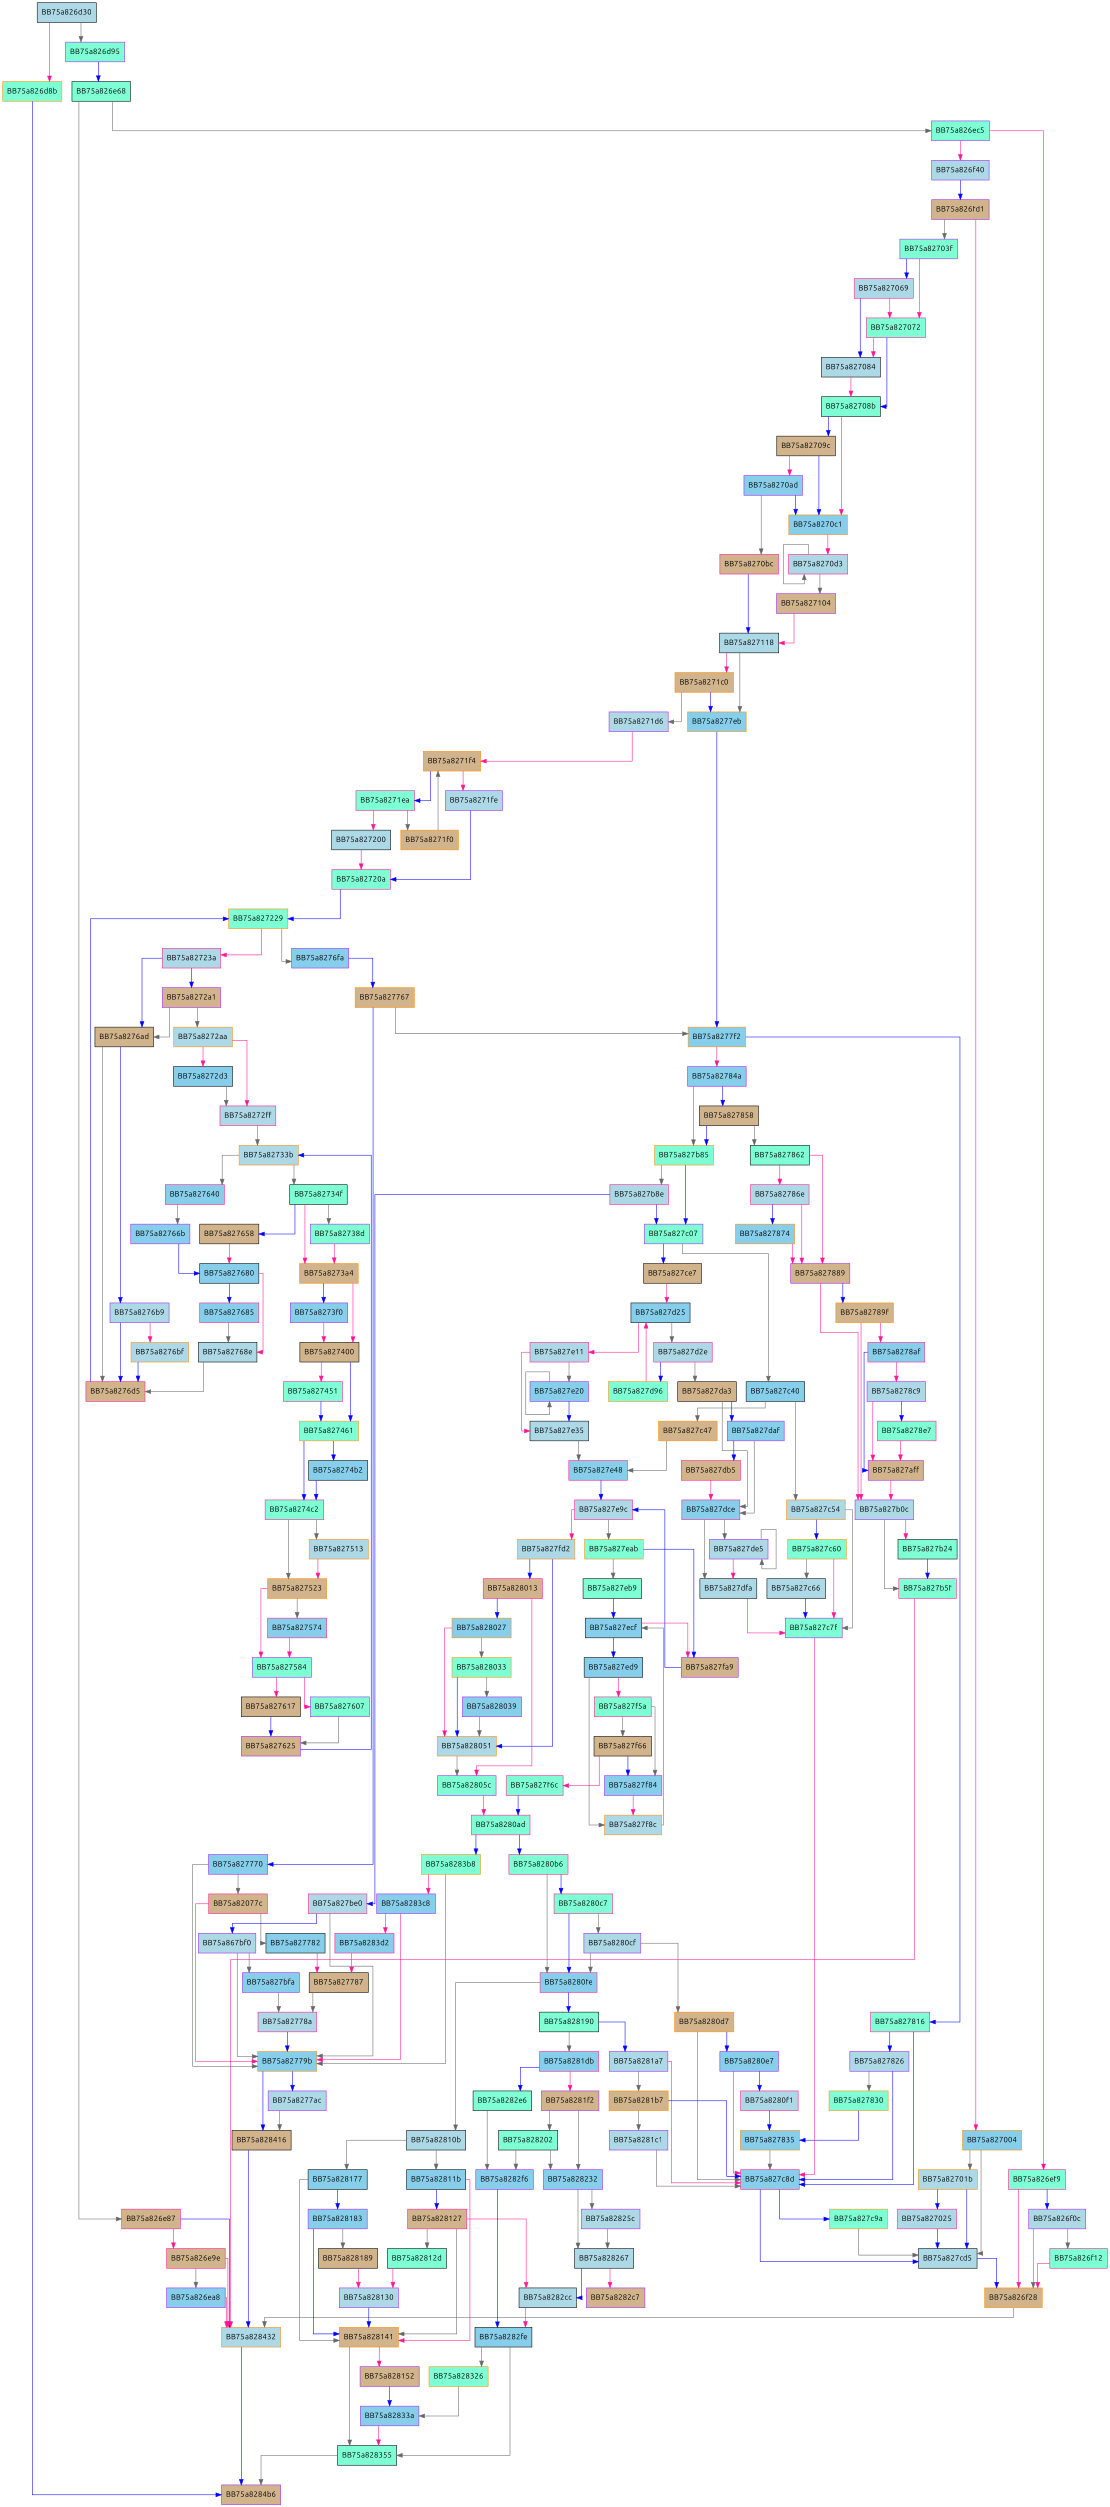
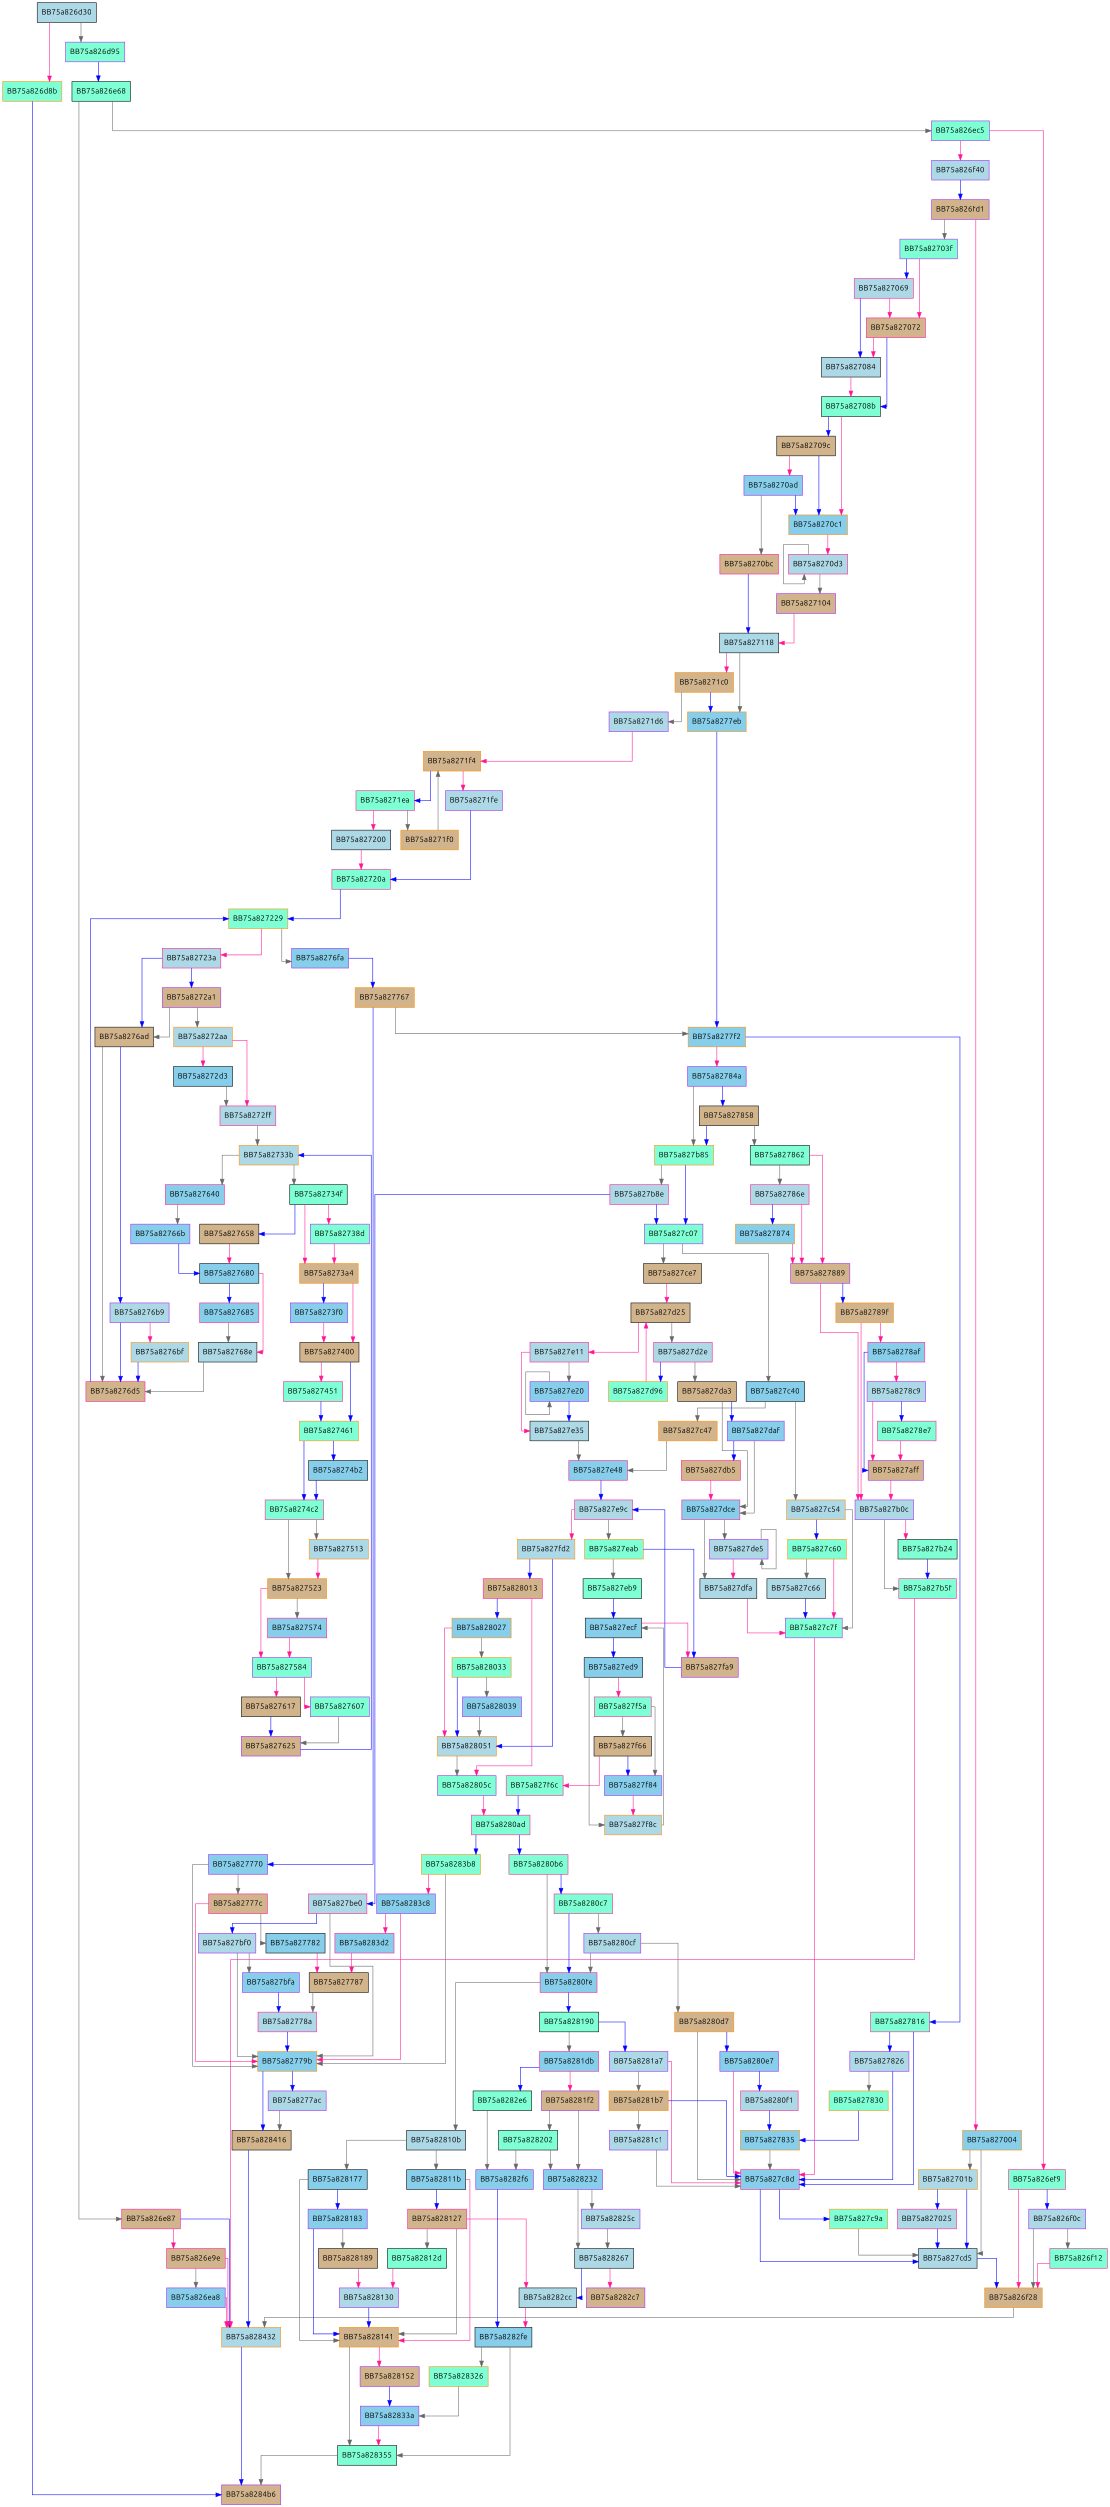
node "BB75a827072": fillcolor aquamarine -> tan
edge "BB75a827862" -> "BB75a82786e": color deeppink -> gray40
edge "BB75a82734f" -> "BB75a82738d": color gray40 -> deeppink
edge "BB75a827c07" -> "BB75a827ce7": color blue -> gray40
node "BB75a827d25": fillcolor skyblue -> tan
node "BB75a82077c": label "BB75a82077c" -> "BB75a82777c"
node "BB75a867bf0": label "BB75a867bf0" -> "BB75a827bf0"
edge "BB75a827bfa" -> "BB75a82778a": color gray40 -> blue
